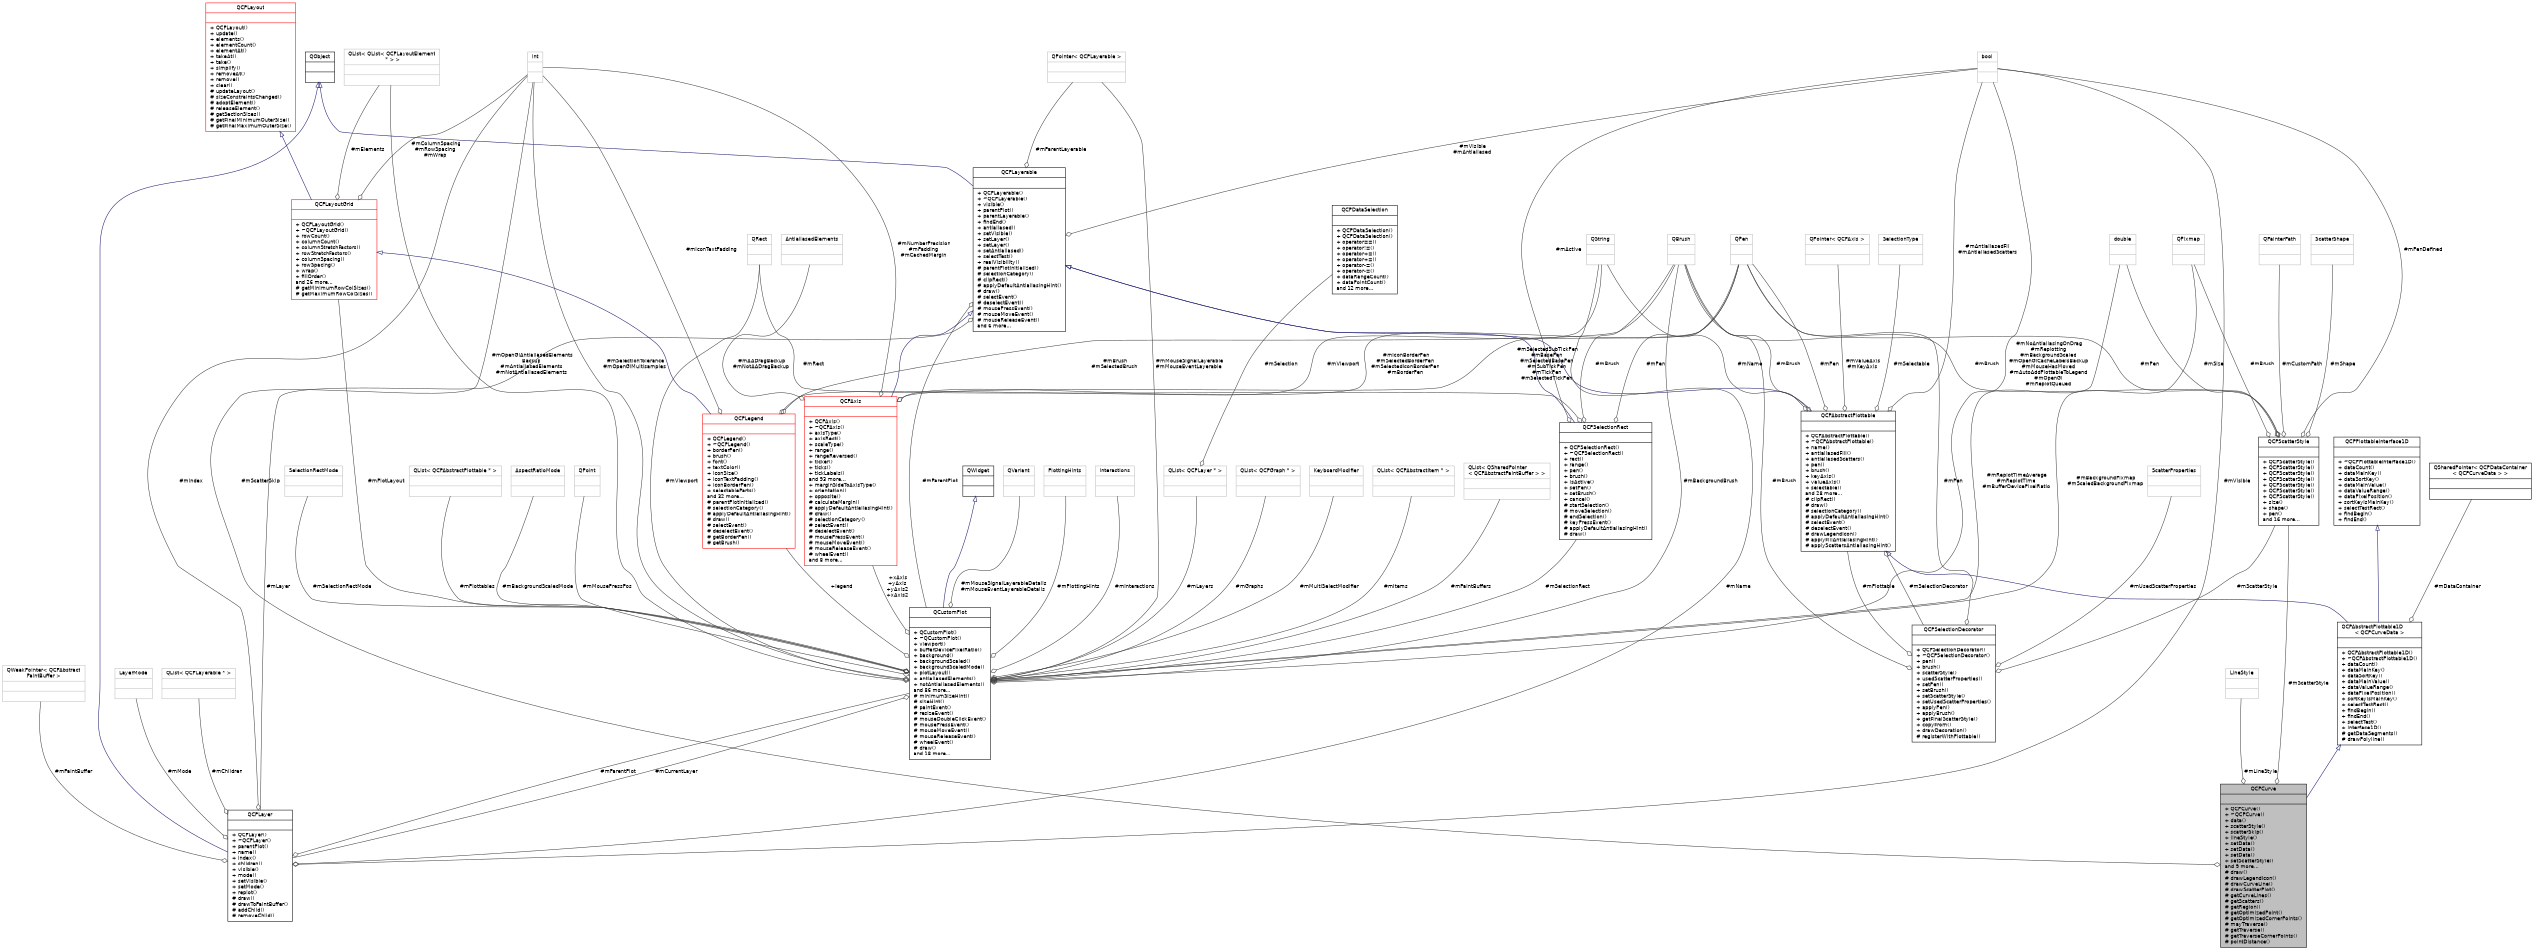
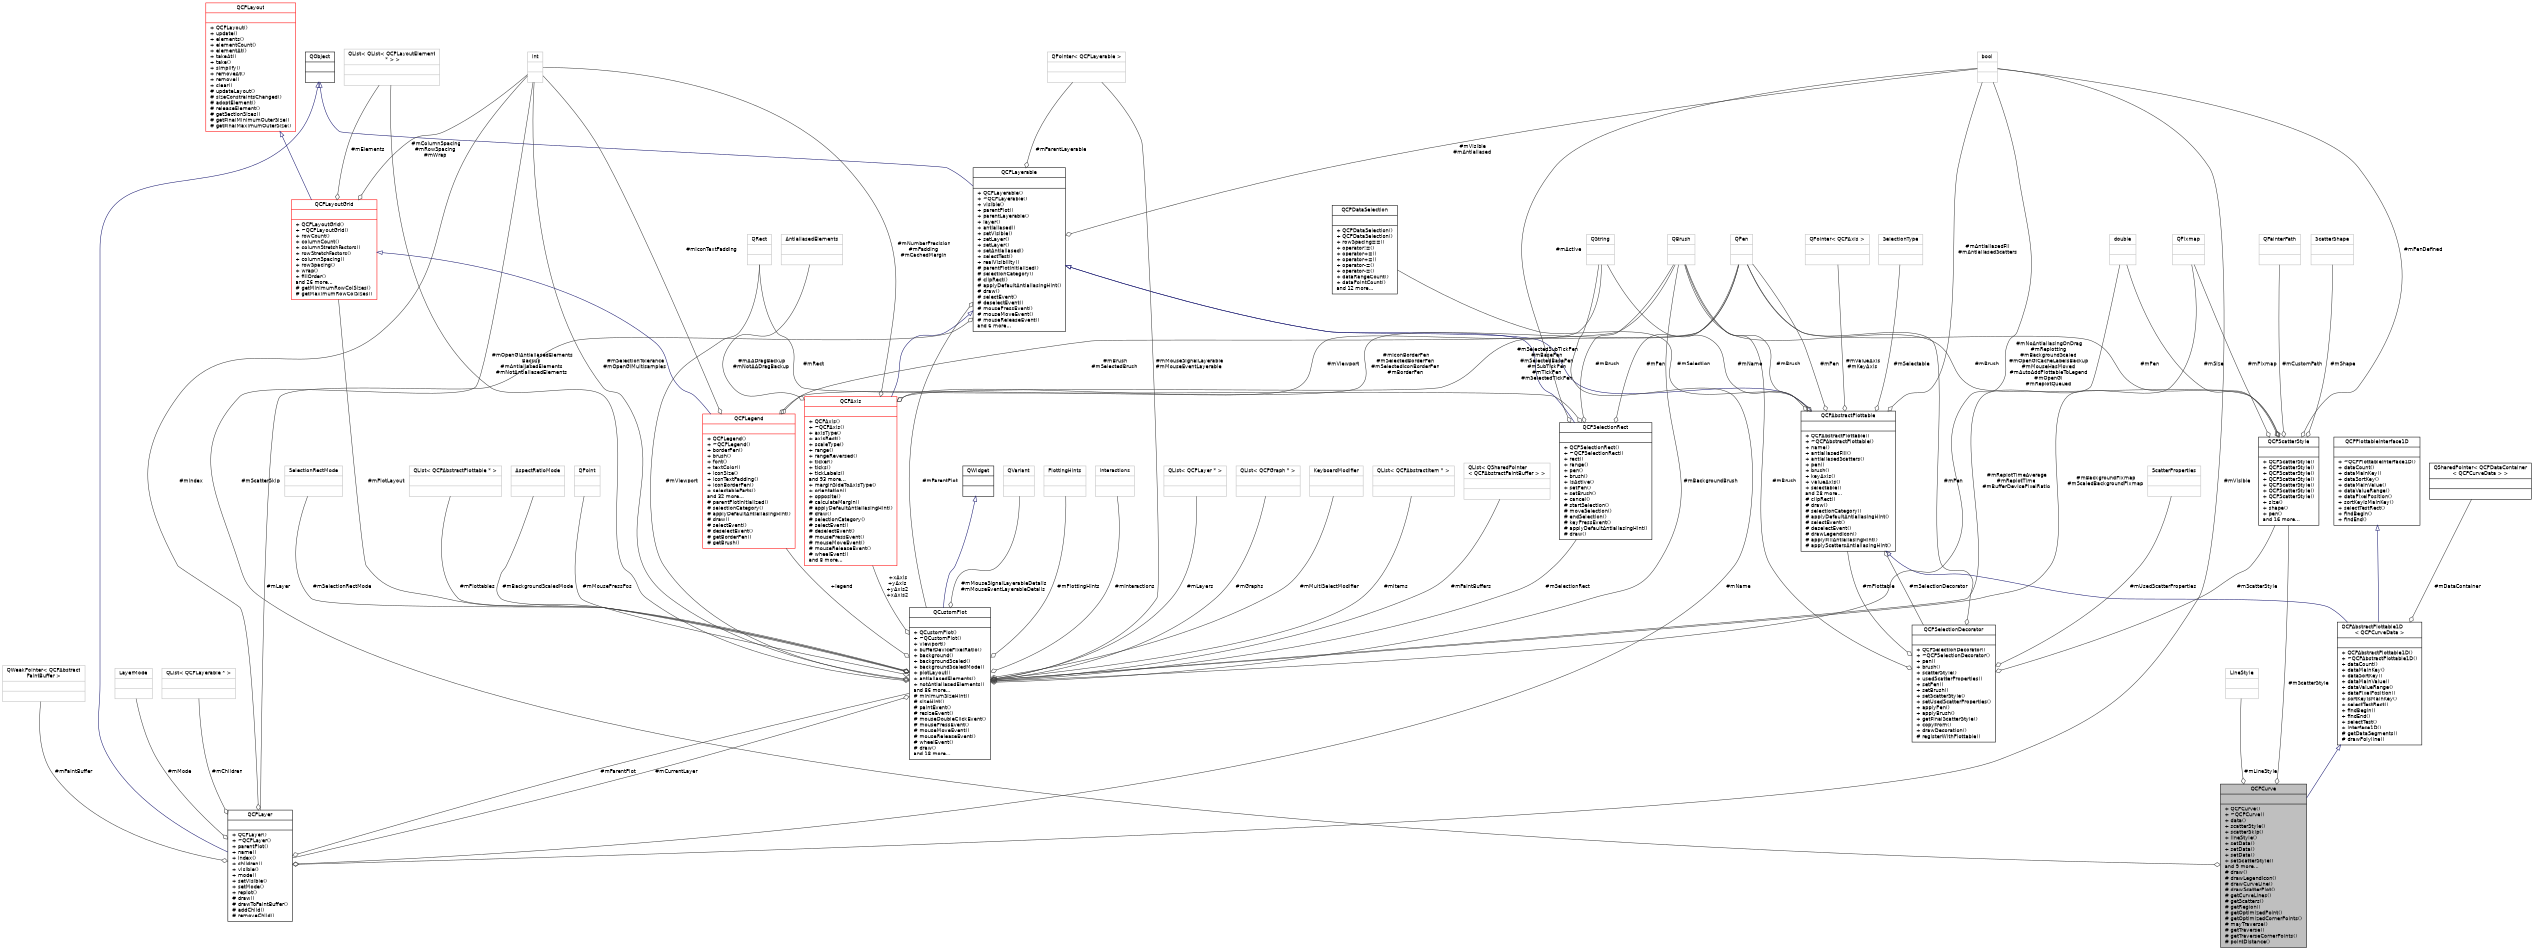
node "QCPLayerable": text "+ findEnd()" -> "+ layer()"
node "QCPDataSelection": text "+ operator==()" -> "+ rowSpacing==()"
edge "QCPDataSelection" -> "QList< QCPLayer * >": now "QCPDataSelection" -> "QCPAbstractPlottable"
edge "QPixmap" -> "QCPScatterStyle": label " #mBrush" -> " #mPixmap"
